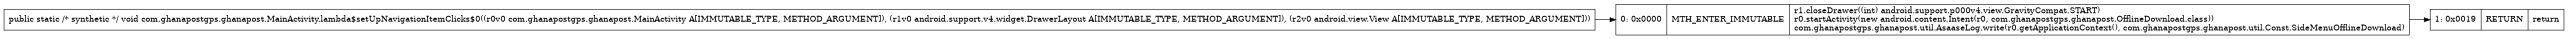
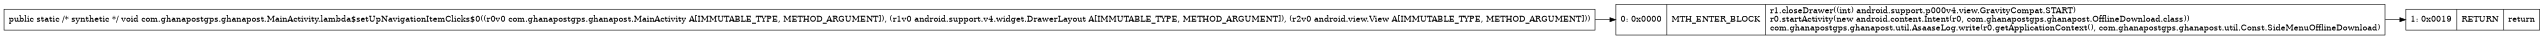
node "0: 0x0000": text "MTH_ENTER_IMMUTABLE" -> "MTH_ENTER_BLOCK"
